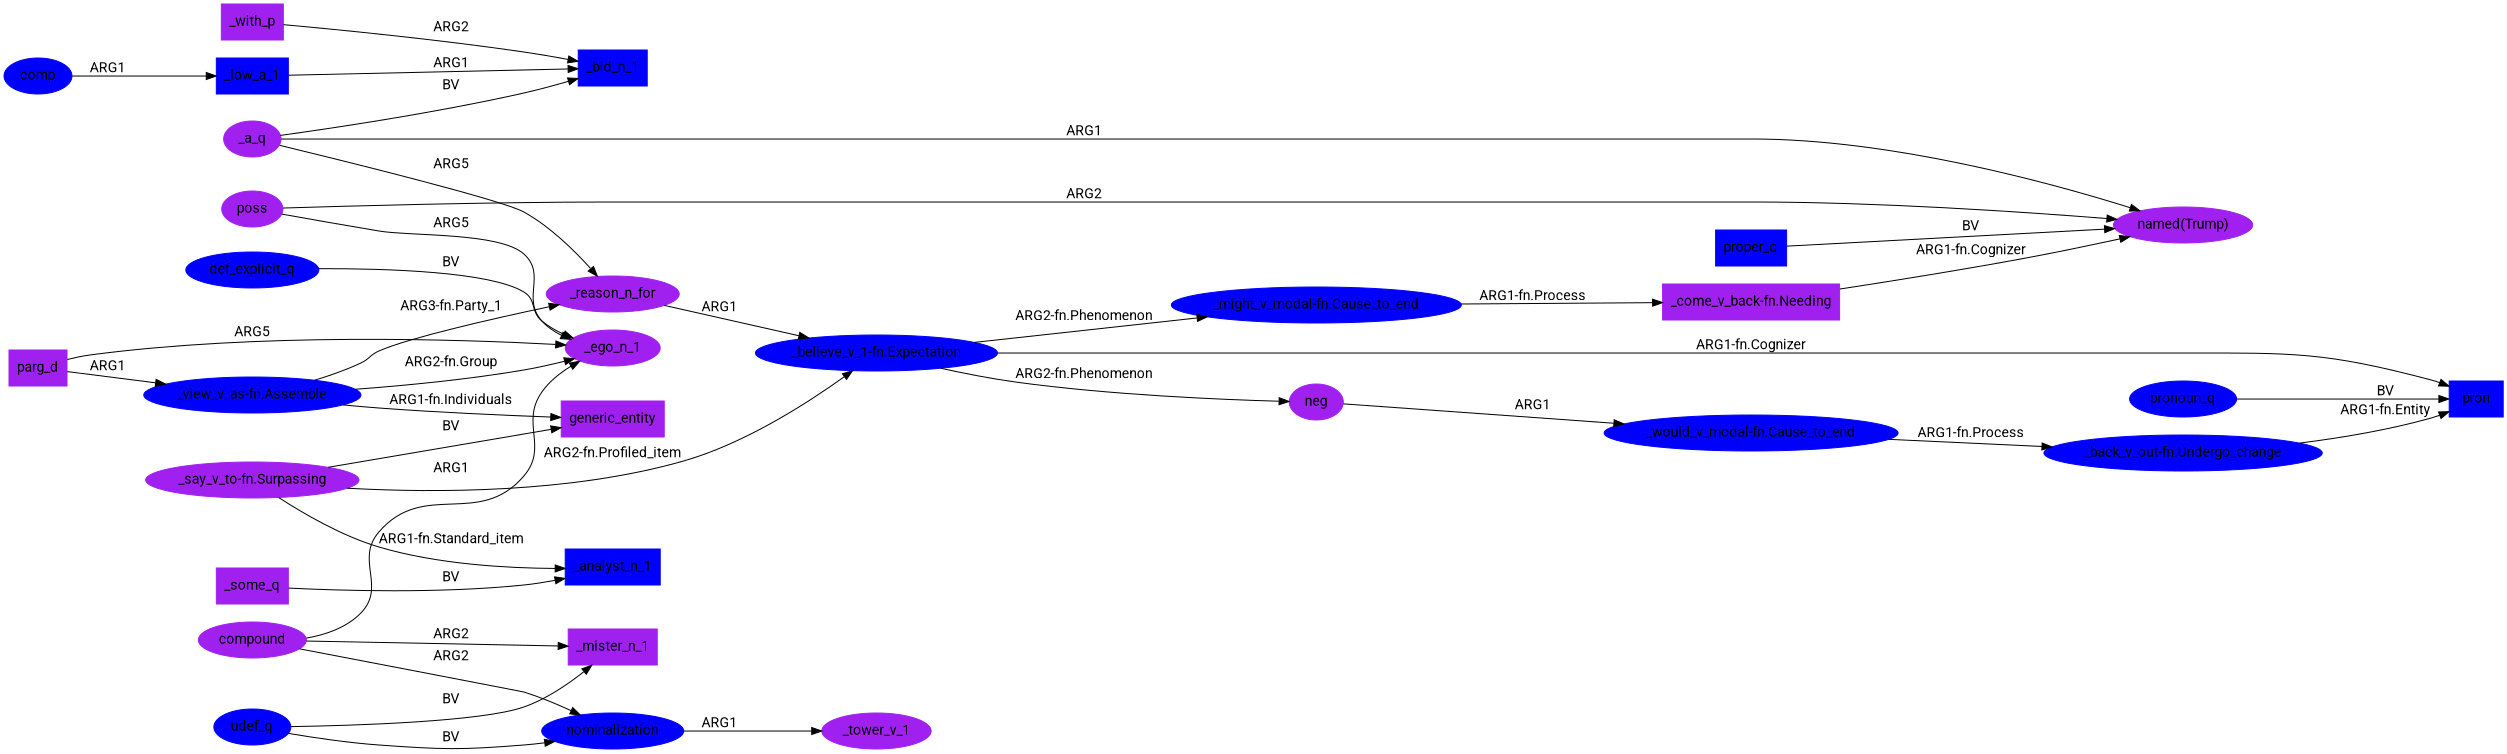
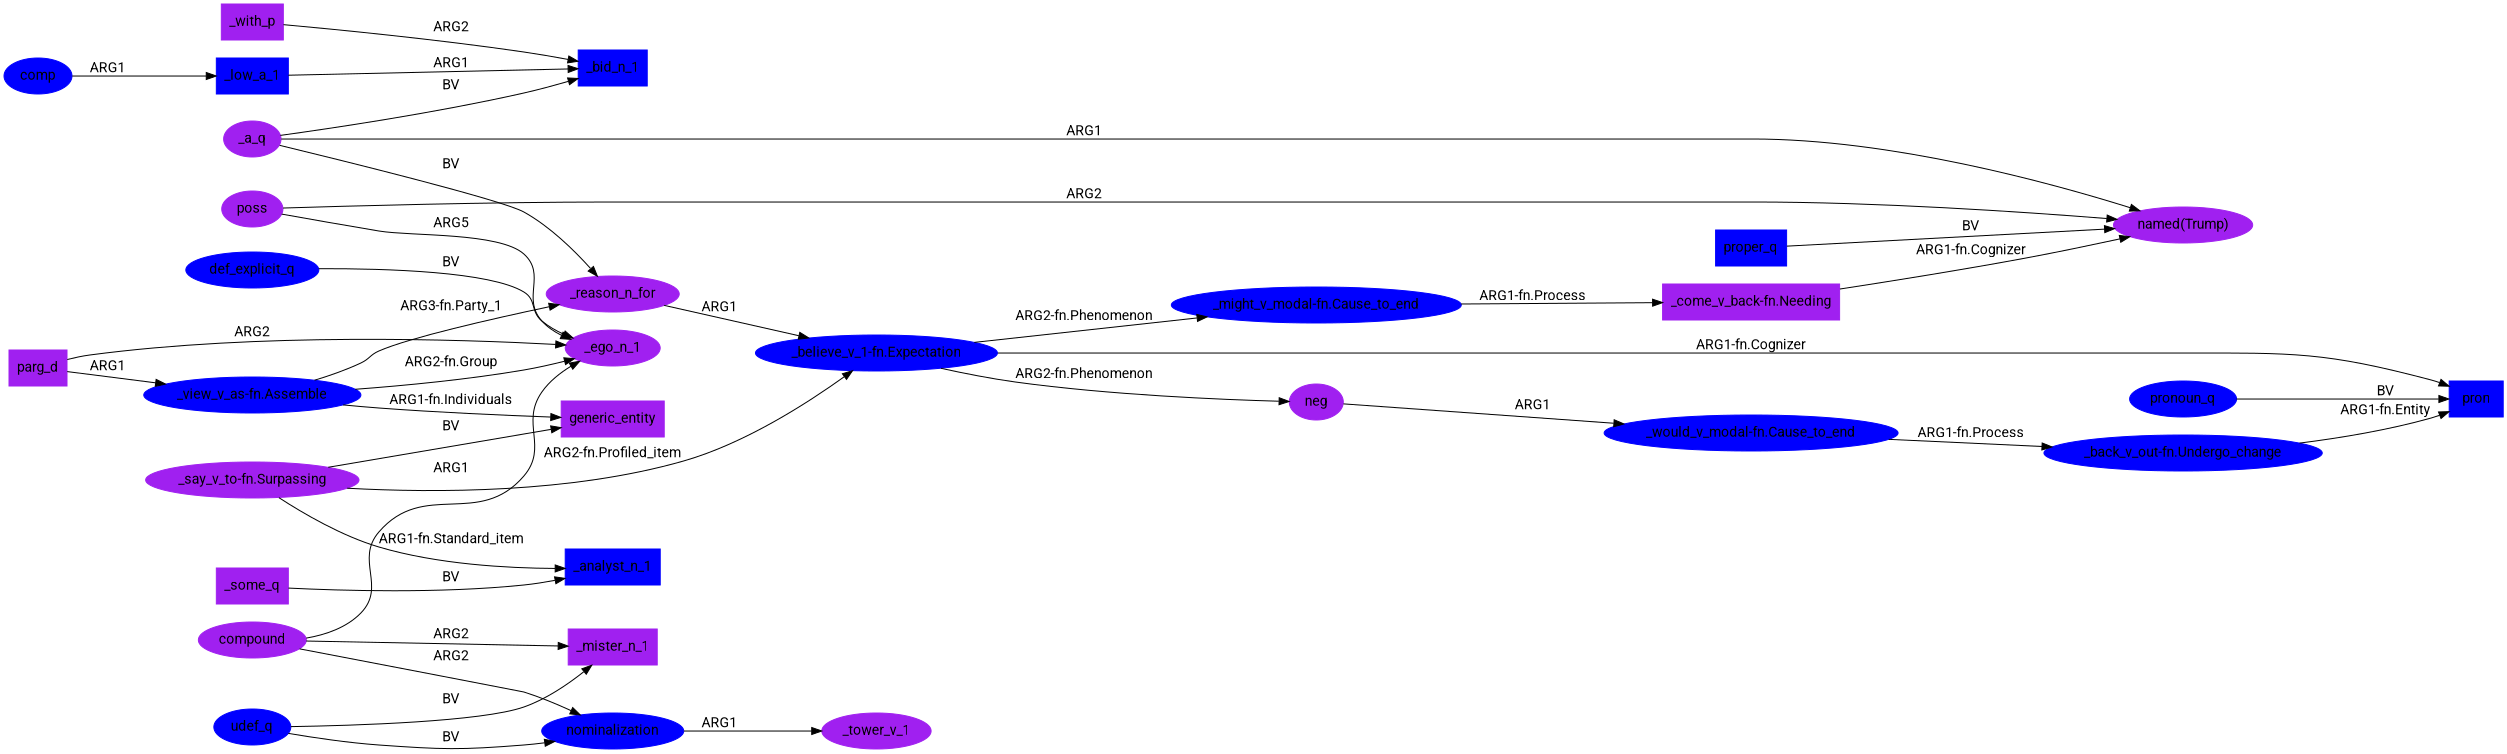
edge "_a_q" -> "_reason_n_for": label "ARG5" -> "BV"
edge "parg_d" -> "_ego_n_1": label "ARG5" -> "ARG2"
